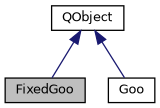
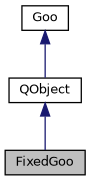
edge "Goo" -> "QObject": reversed
